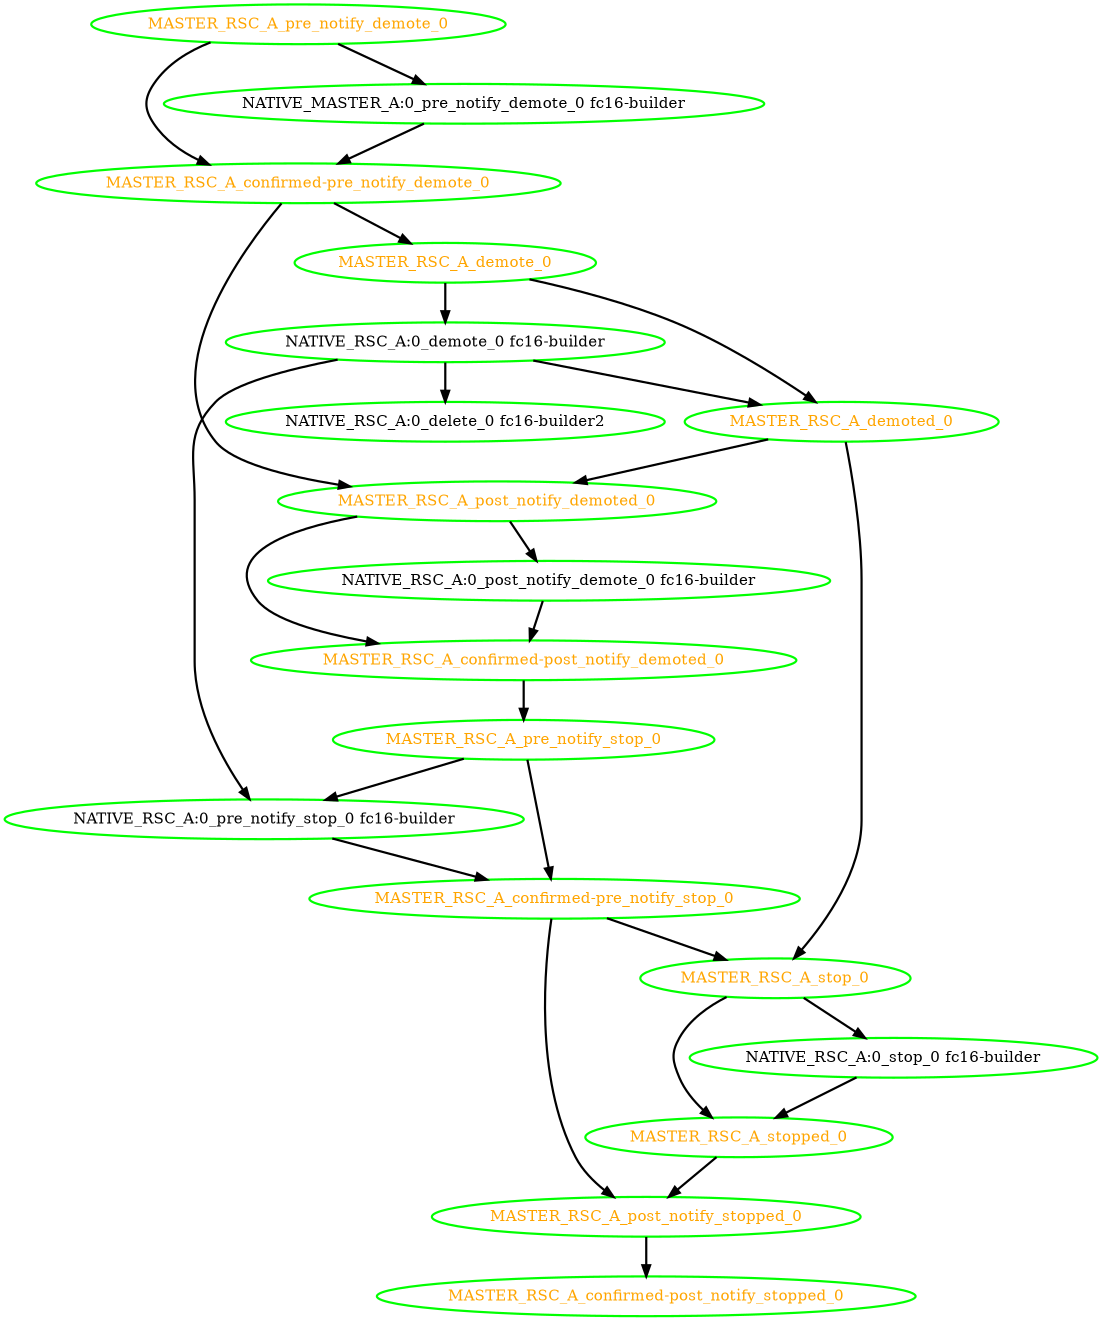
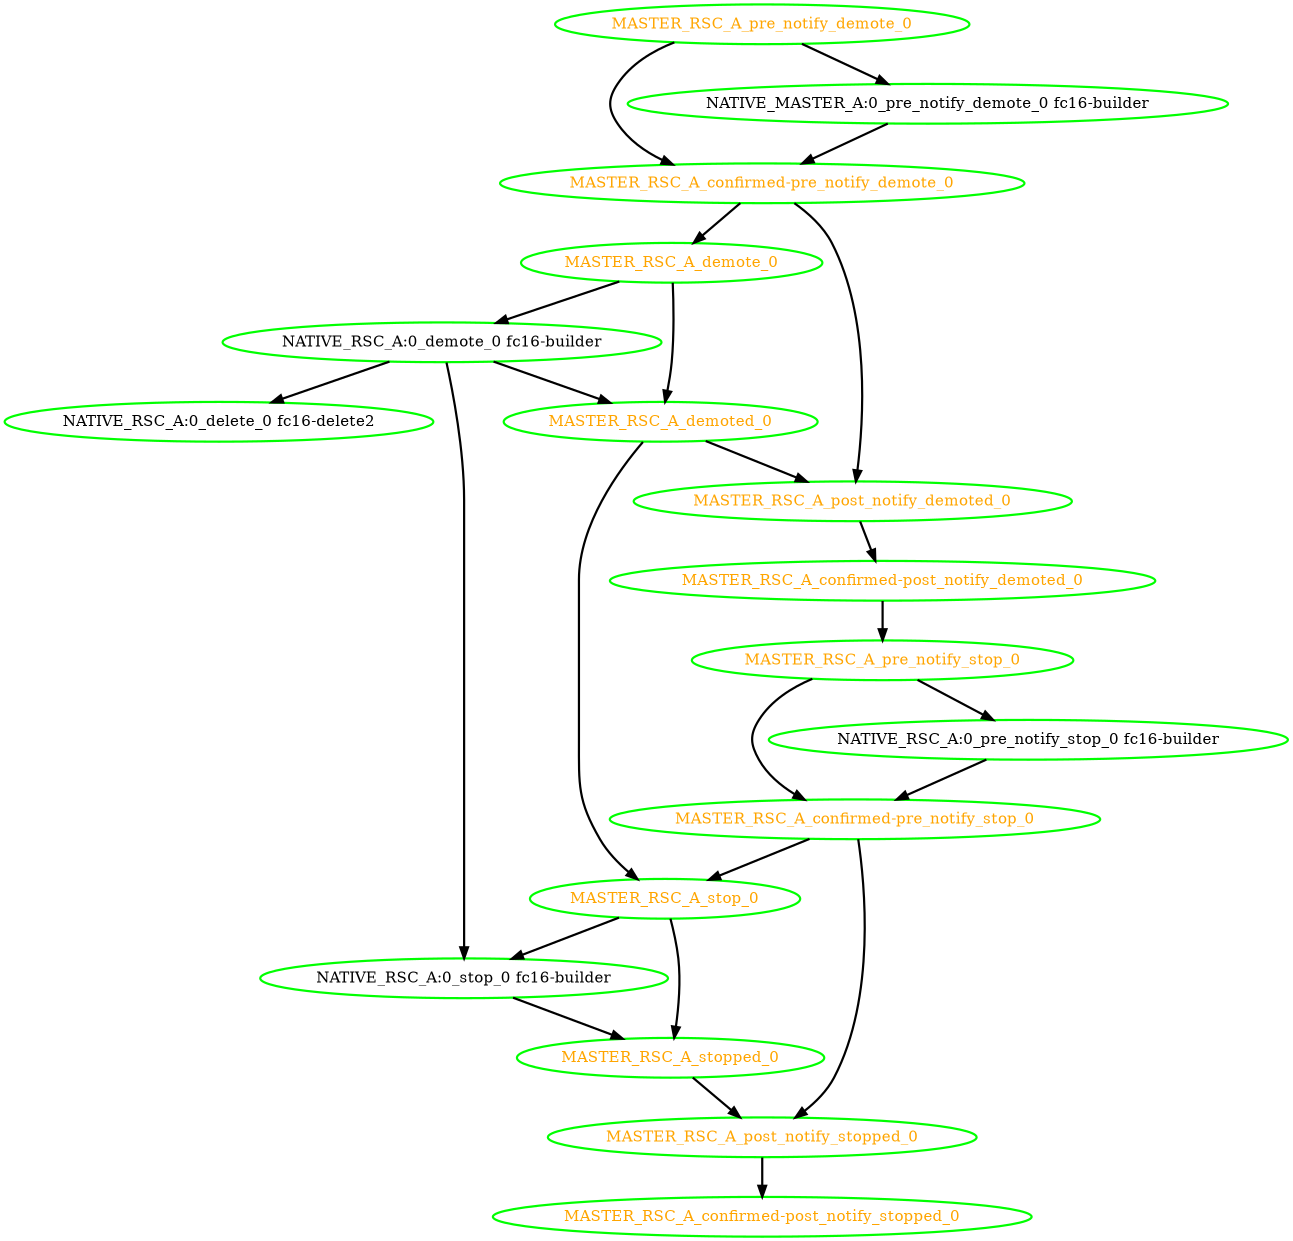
node "NATIVE_RSC_A:0_delete_0 fc16-builder2": label "NATIVE_RSC_A:0_delete_0 fc16-builder2" -> "NATIVE_RSC_A:0_delete_0 fc16-delete2"
edge "NATIVE_RSC_A:0_demote_0 fc16-builder" -> "NATIVE_RSC_A:0_pre_notify_stop_0 fc16-builder": now "NATIVE_RSC_A:0_demote_0 fc16-builder" -> "NATIVE_RSC_A:0_stop_0 fc16-builder"
node "NATIVE_RSC_A:0_post_notify_demote_0 fc16-builder": removed
